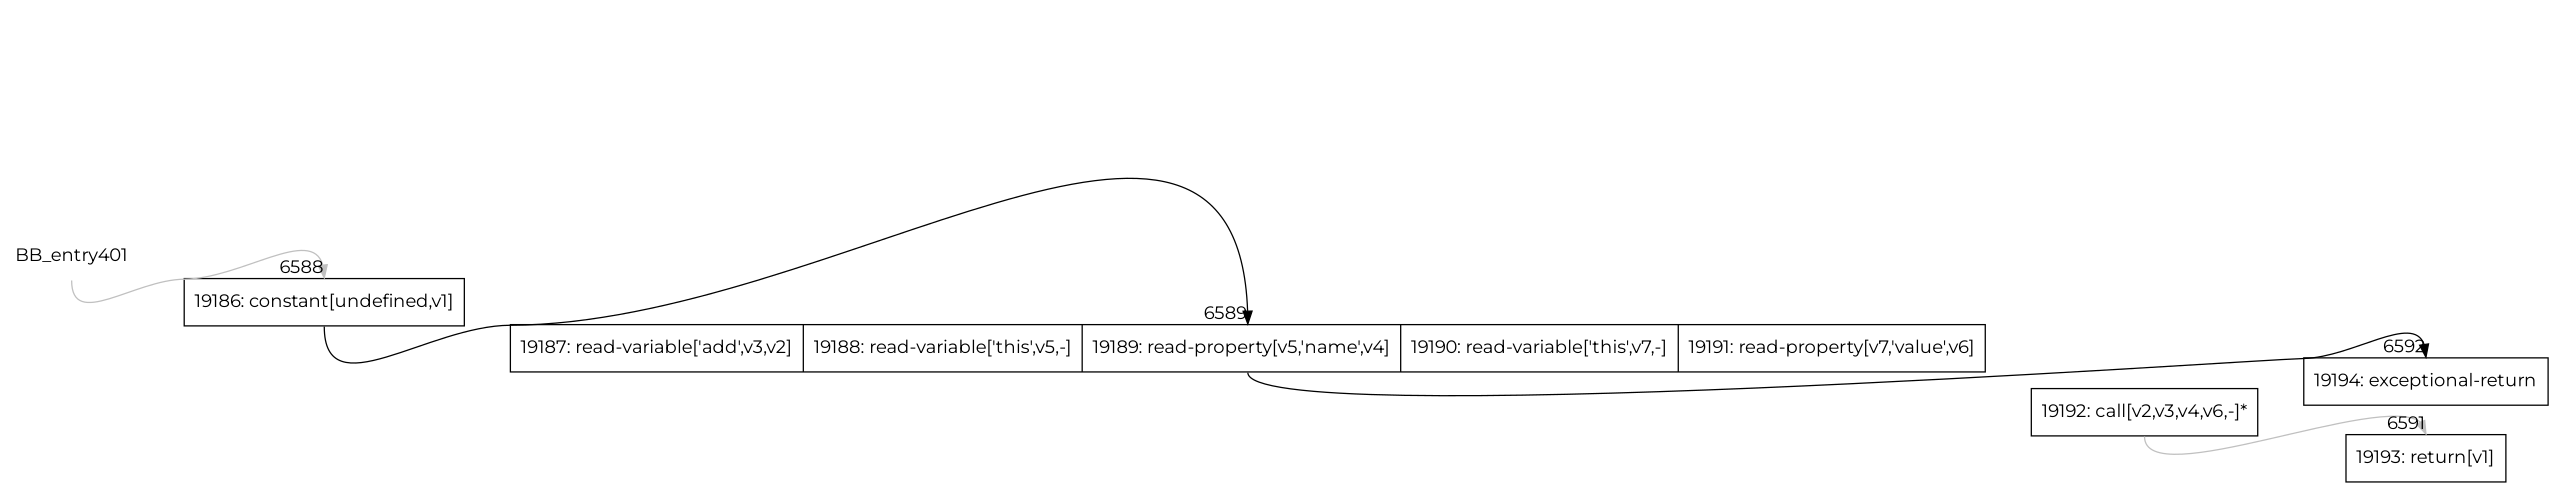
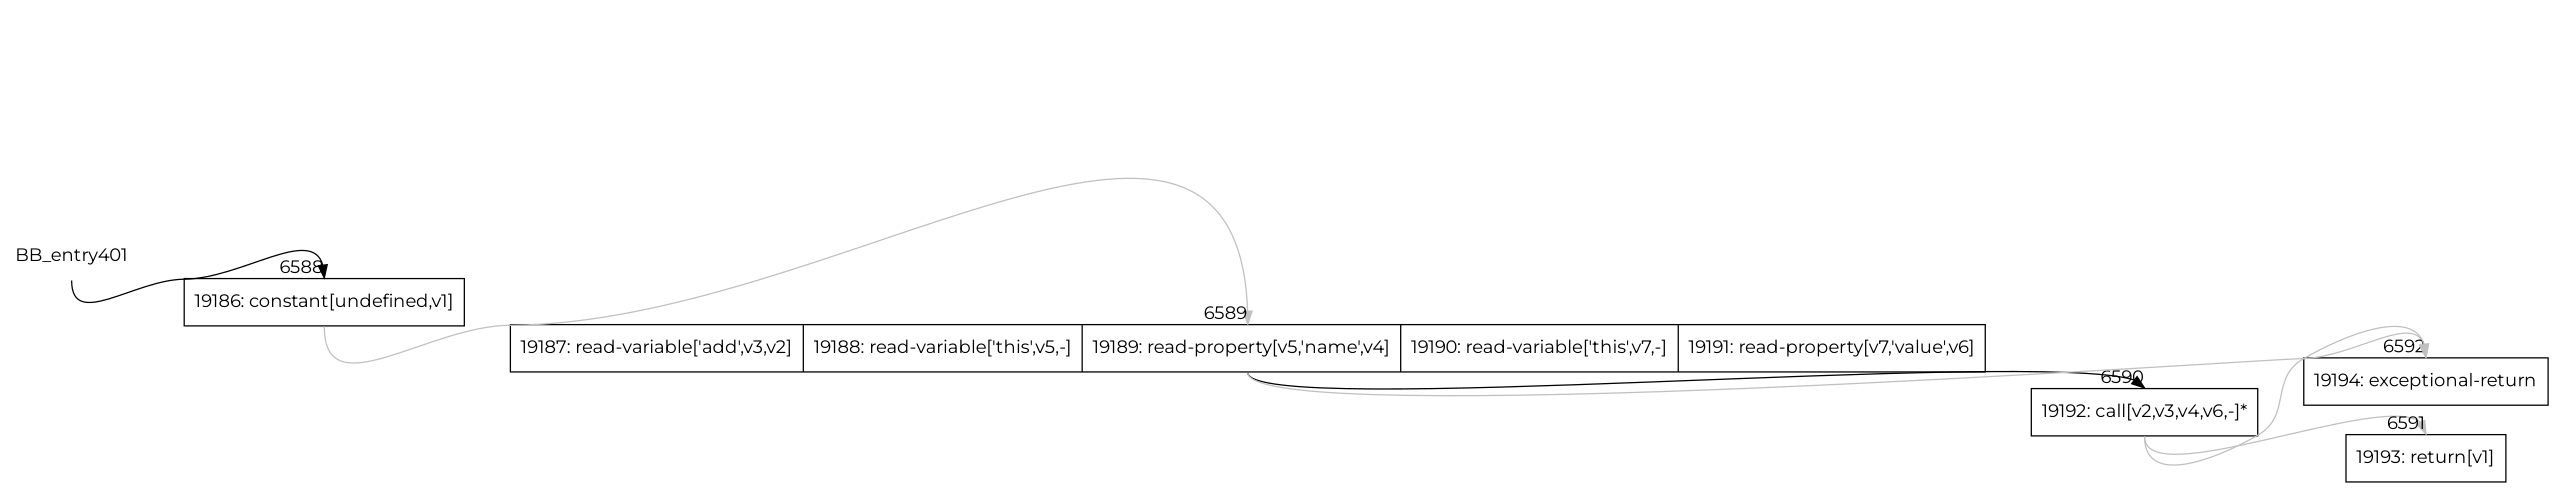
edge "19186: constant[undefined,v1]" -> "19187: read-variable['add',v3,v2]": color black -> gray
edge "BB_entry401" -> "19186: constant[undefined,v1]": color gray -> black
edge "19187: read-variable['add',v3,v2]" -> "19192: call[v2,v3,v4,v6,-]*": added
edge "19187: read-variable['add',v3,v2]" -> "19194: exceptional-return": color black -> gray
edge "19192: call[v2,v3,v4,v6,-]*" -> "19194: exceptional-return": added
